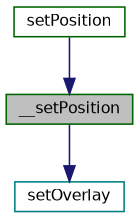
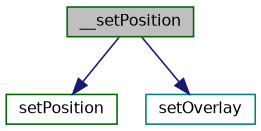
edge "setPosition" -> "__setPosition": reversed
